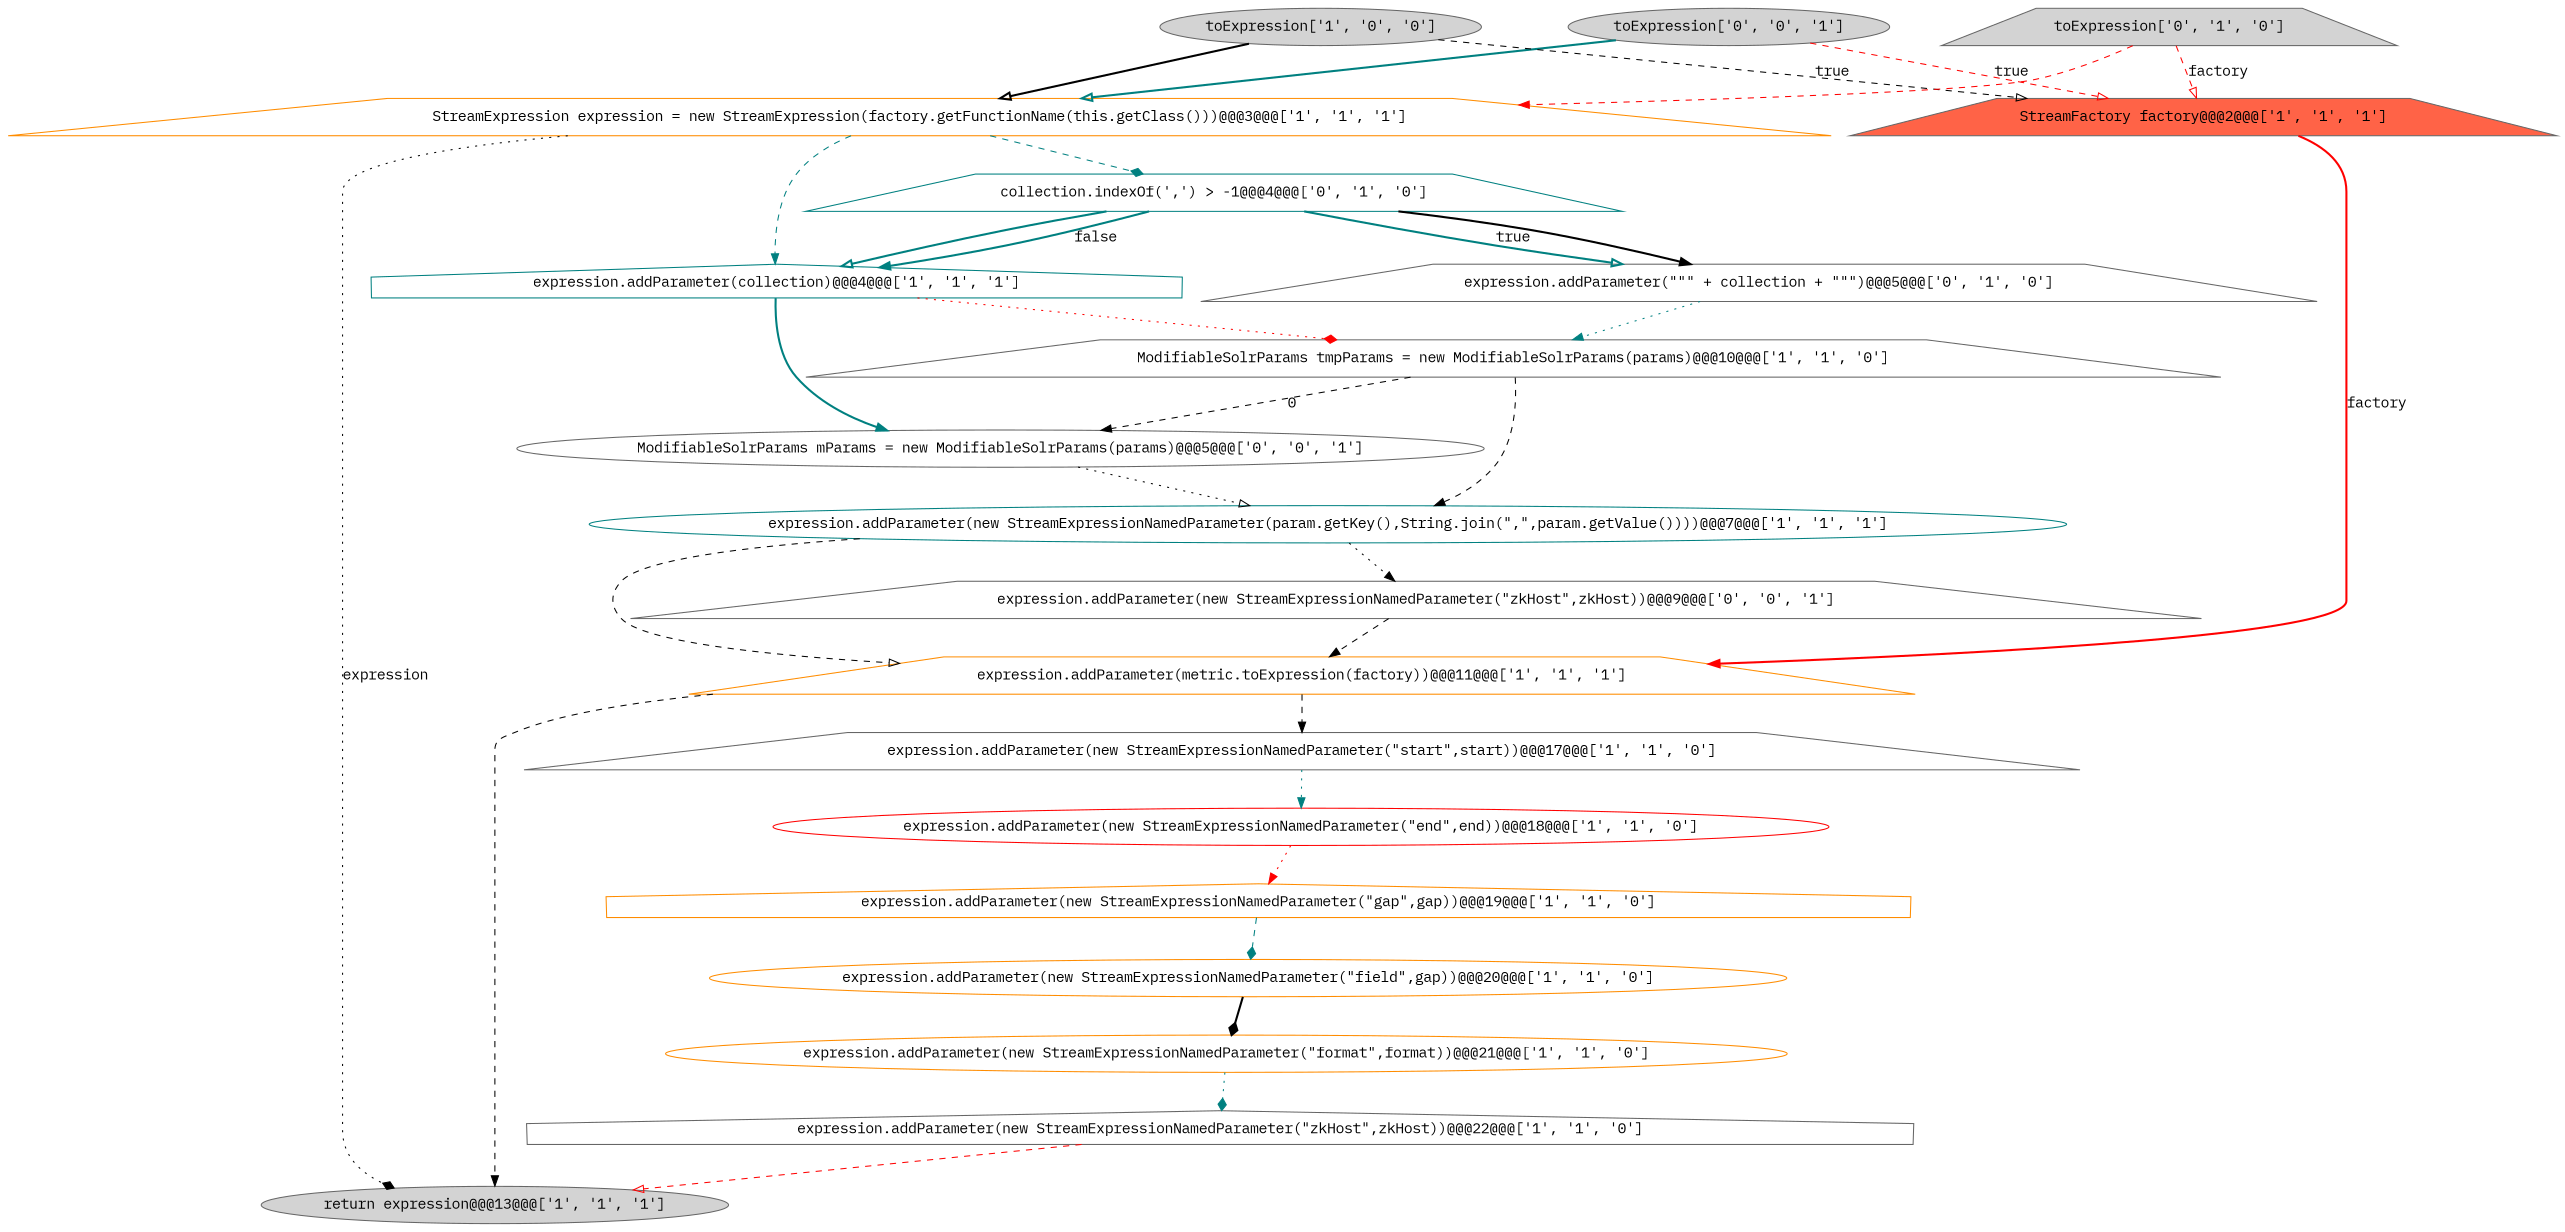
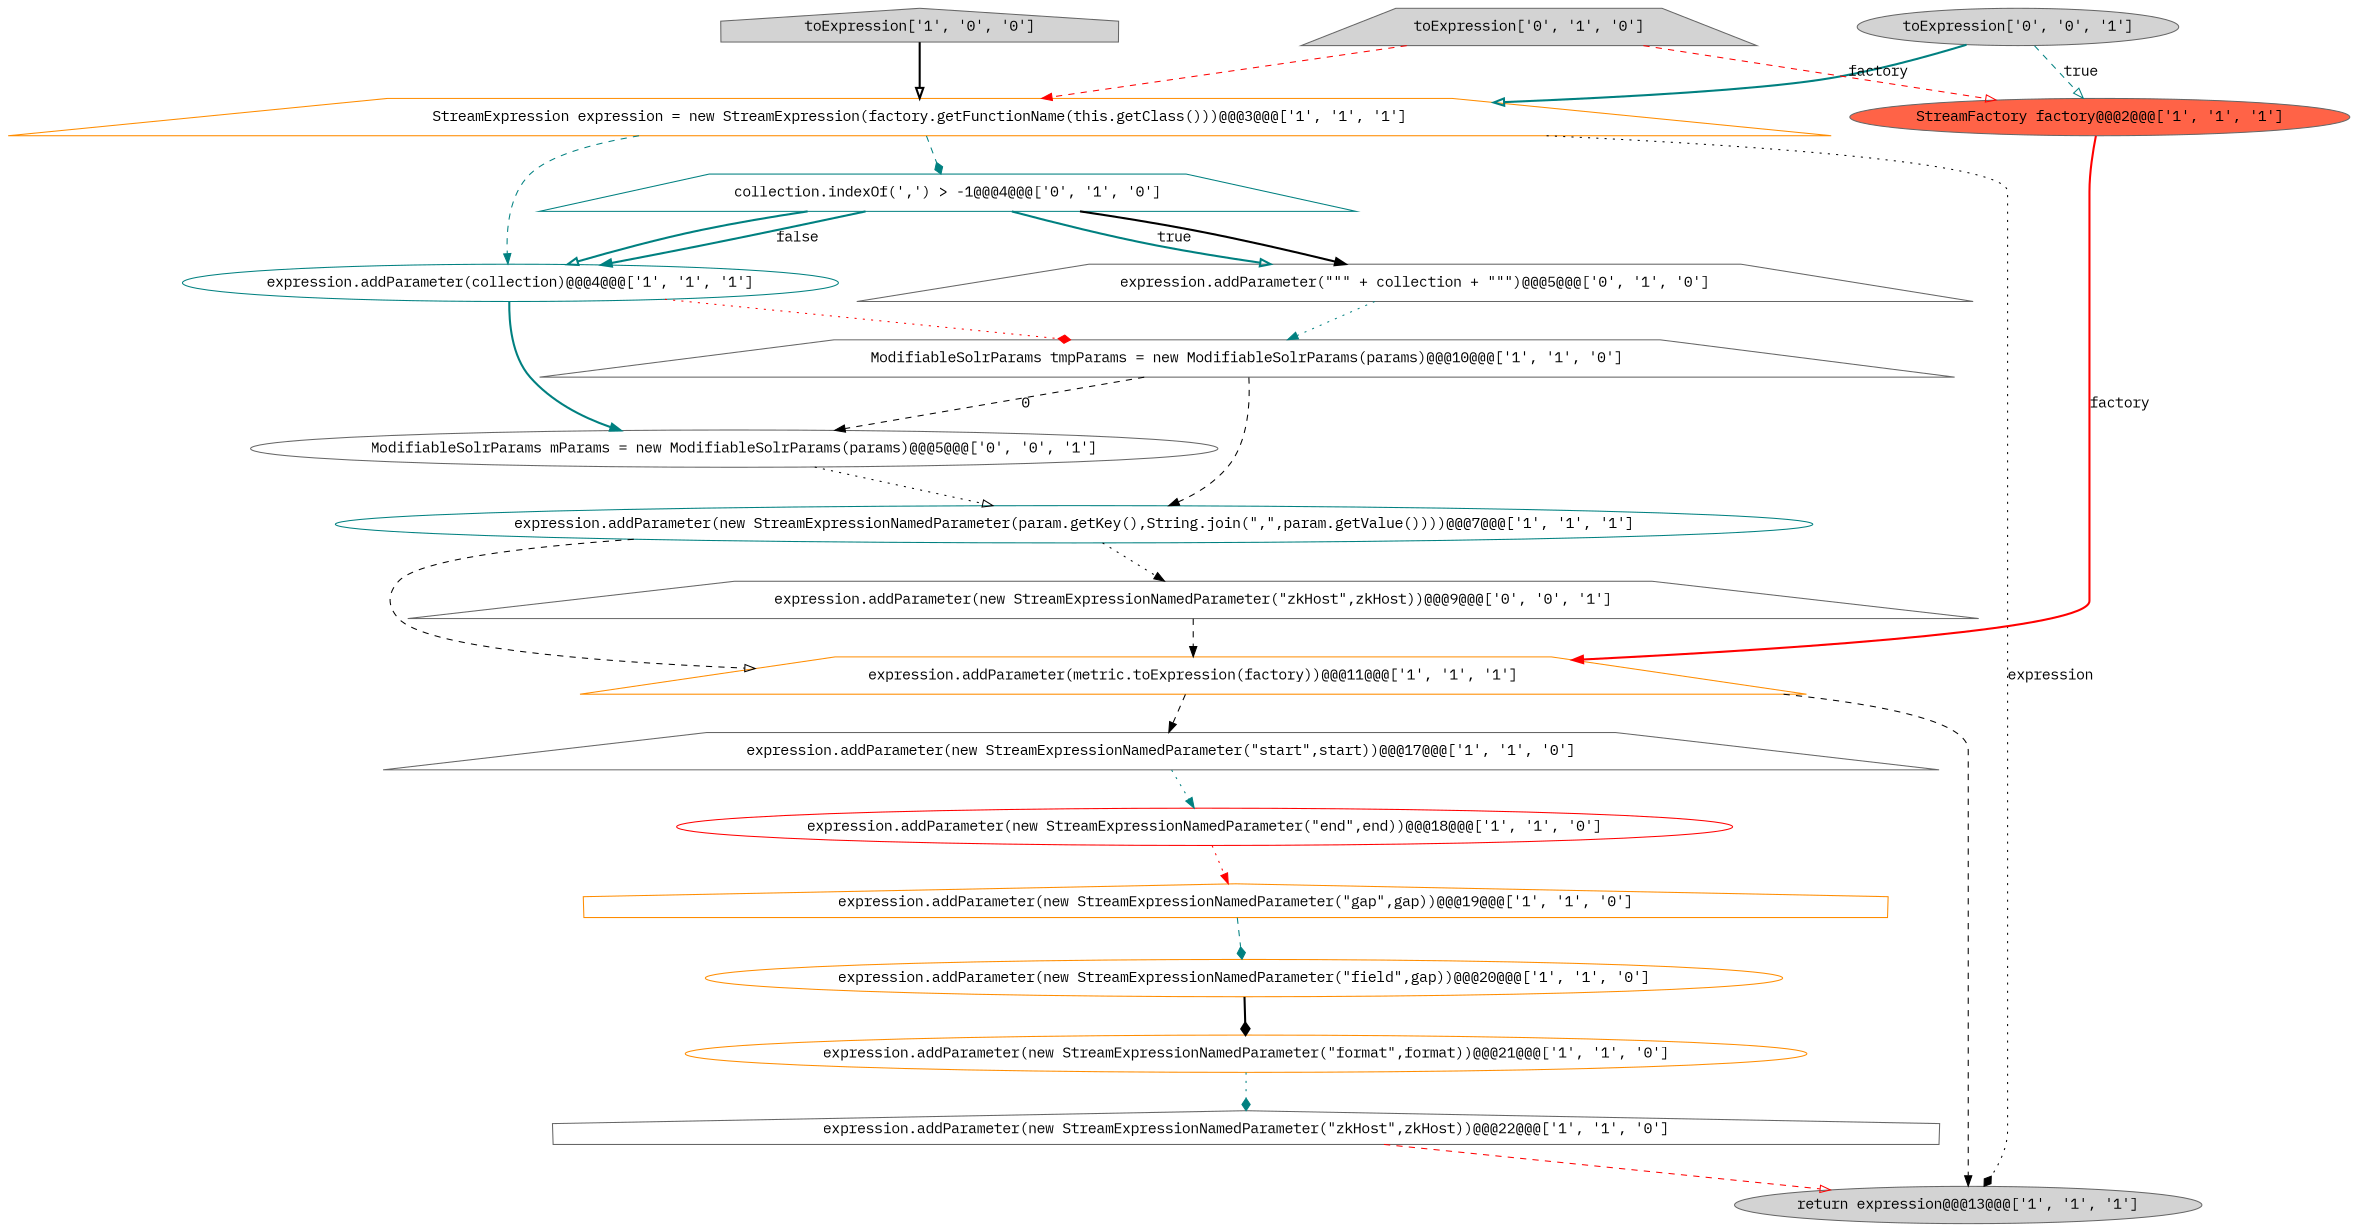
node "toExpression['1', '0', '0']": shape ellipse -> house
edge "toExpression['1', '0', '0']" -> "StreamFactory factory@@@2@@@['1', '1', '1']": removed, label "true"
edge "toExpression['0', '0', '1']" -> "StreamFactory factory@@@2@@@['1', '1', '1']": color red -> teal
node "StreamFactory factory@@@2@@@['1', '1', '1']": shape trapezium -> ellipse
node "expression.addParameter(collection)@@@4@@@['1', '1', '1']": shape house -> ellipse
